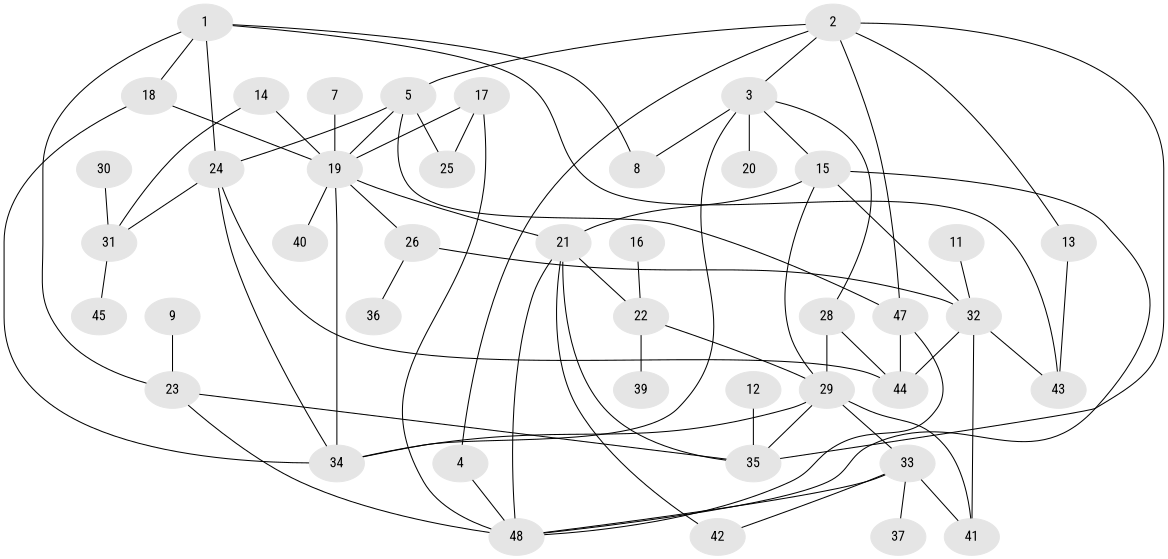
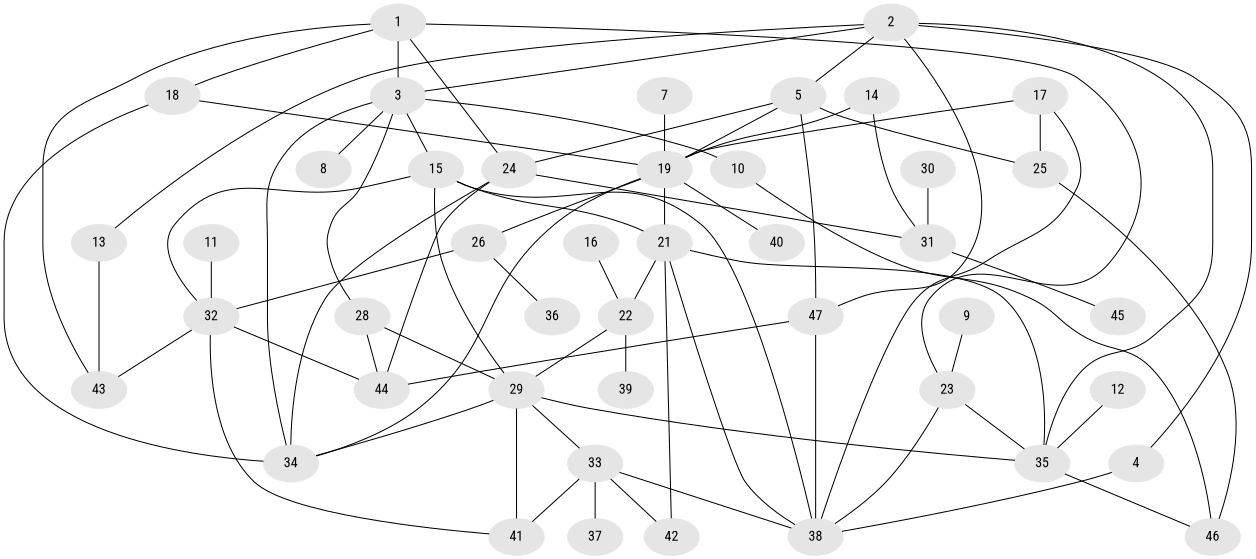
edge "1" -- "8": now "1" -- "3"
node "20": label "20" -> "10"
node "48": label "48" -> "38"
node "46": added
